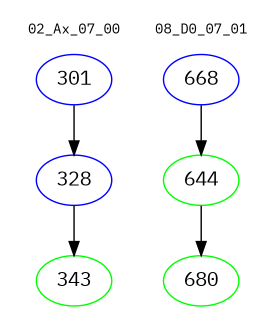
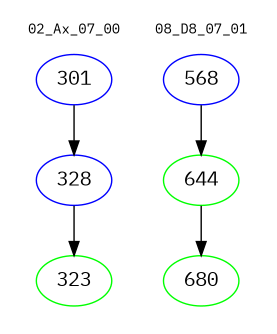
cluster "08_D0_07_01": label "08_D0_07_01" -> "08_D8_07_01"
node "668": label "668" -> "568"
node "343": label "343" -> "323"
